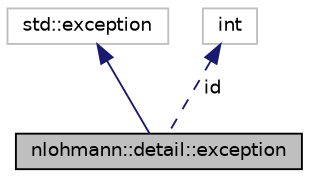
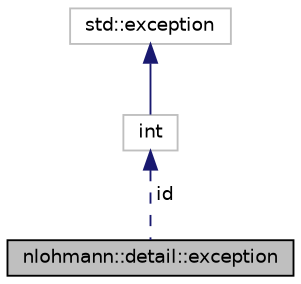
edge "nlohmann::detail::exception" -> "std::exception": now "int" -> "std::exception"
